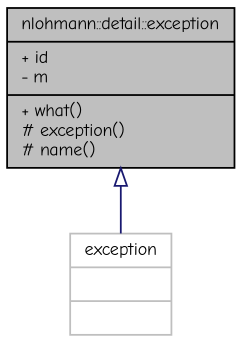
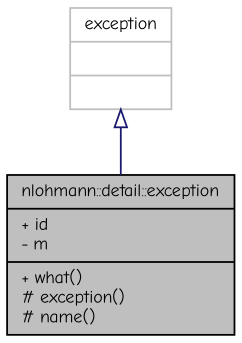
edge "exception" -> "nlohmann::detail::exception": reversed
